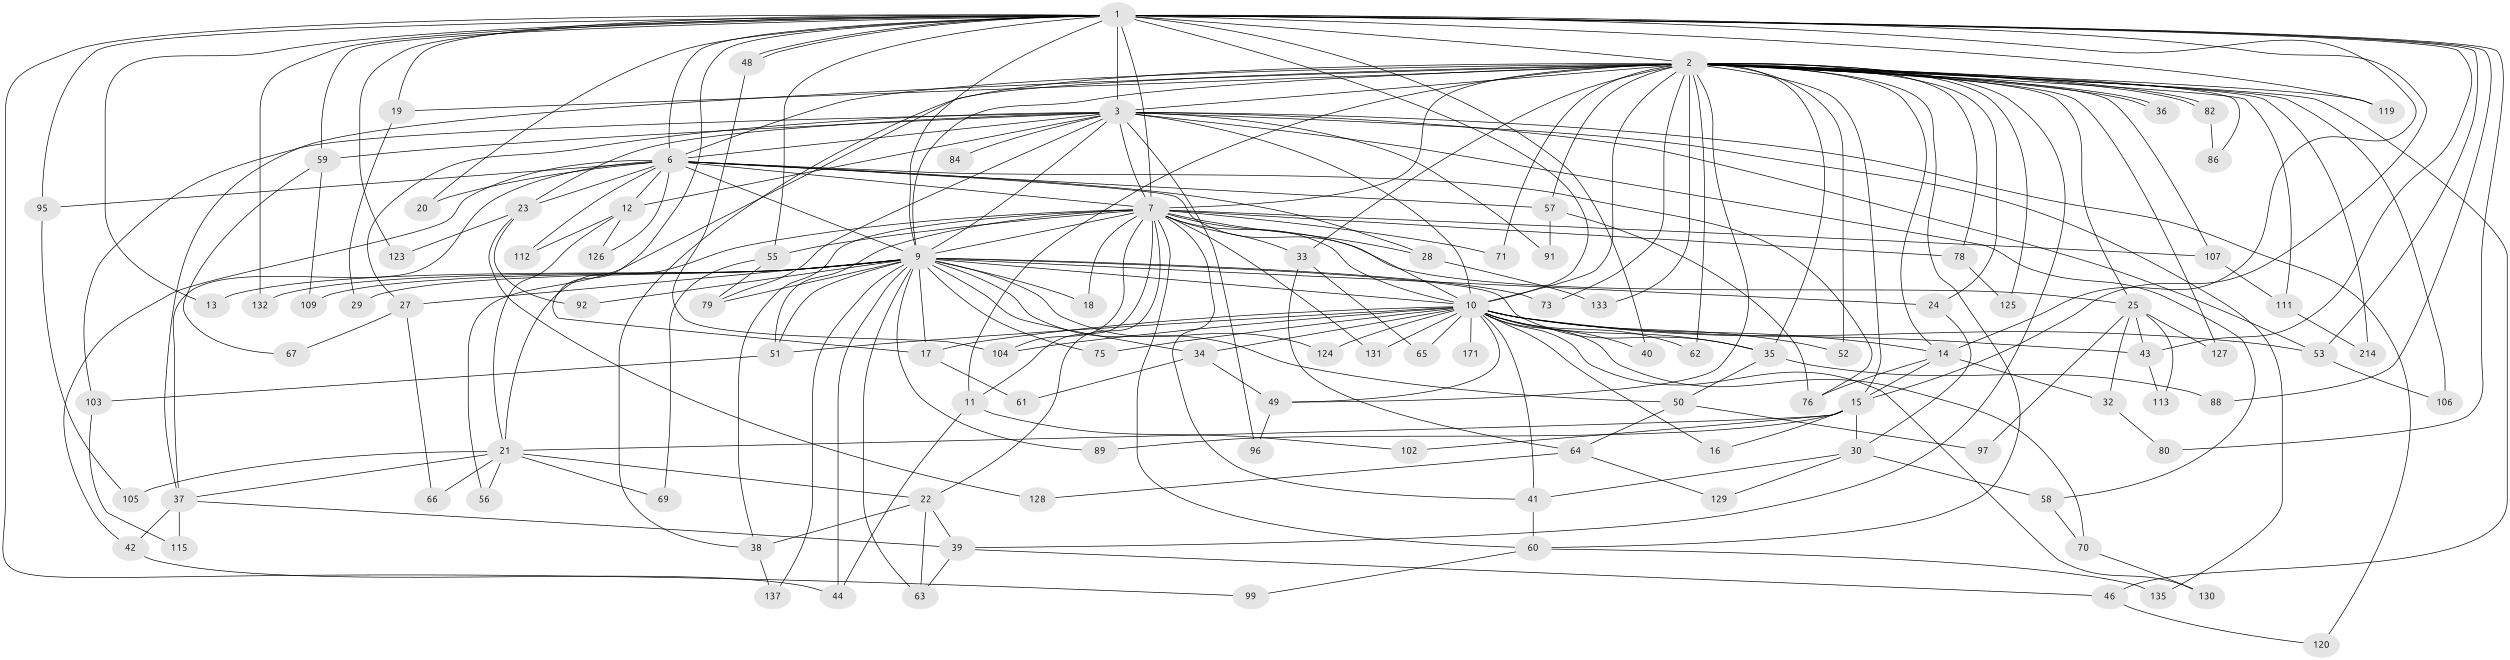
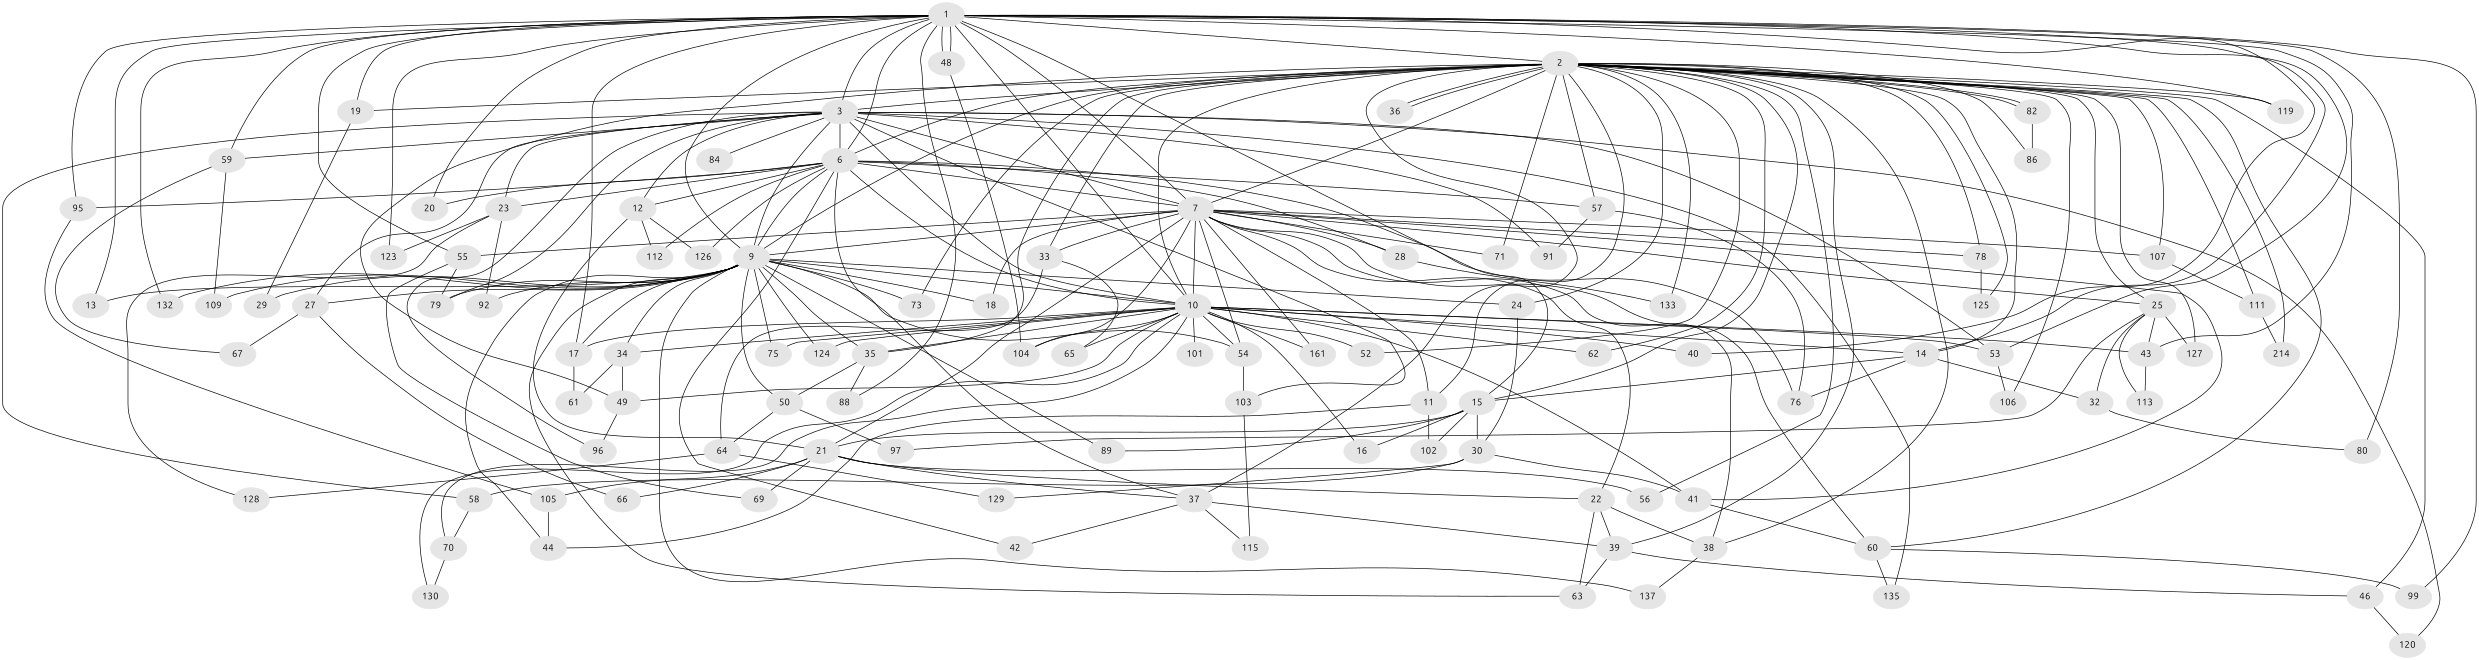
node "51": label "51" -> "54"
node "131": label "131" -> "161"
node "171": label "171" -> "101"
edge "42" -- "44": now "105" -- "44"
